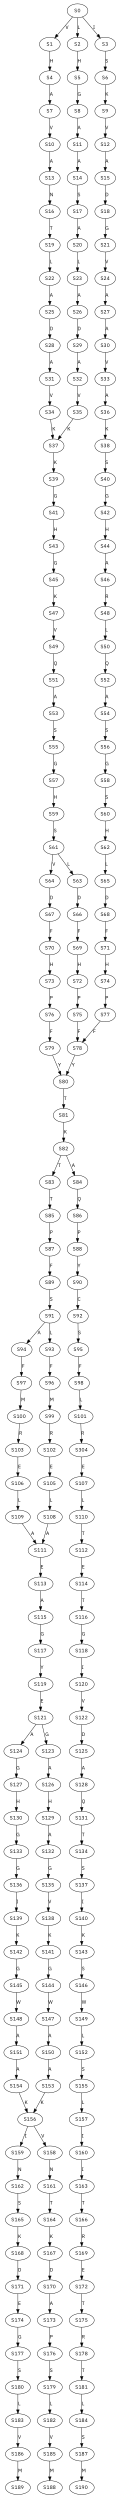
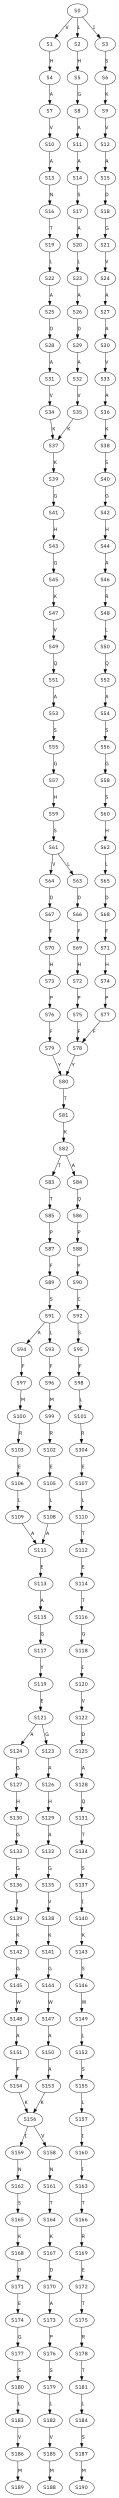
edge "S151" -> "S154": label "A" -> "F"
